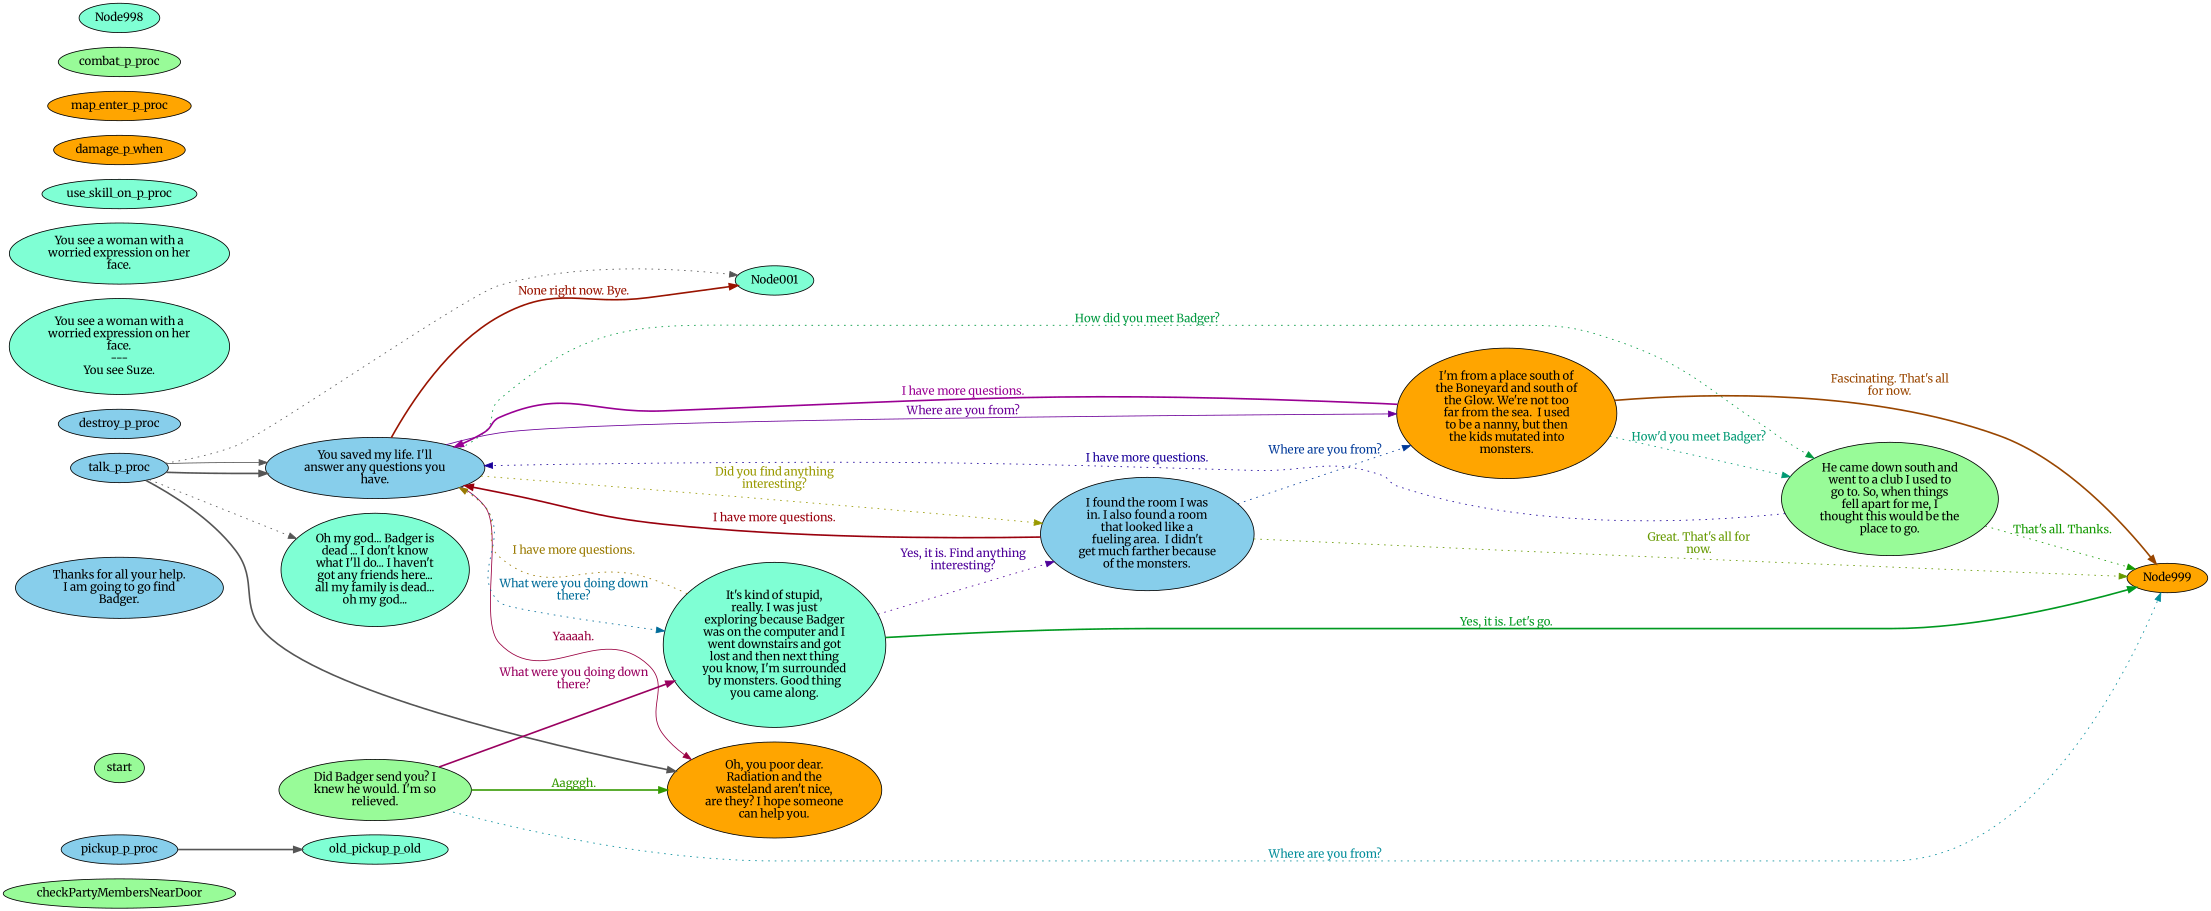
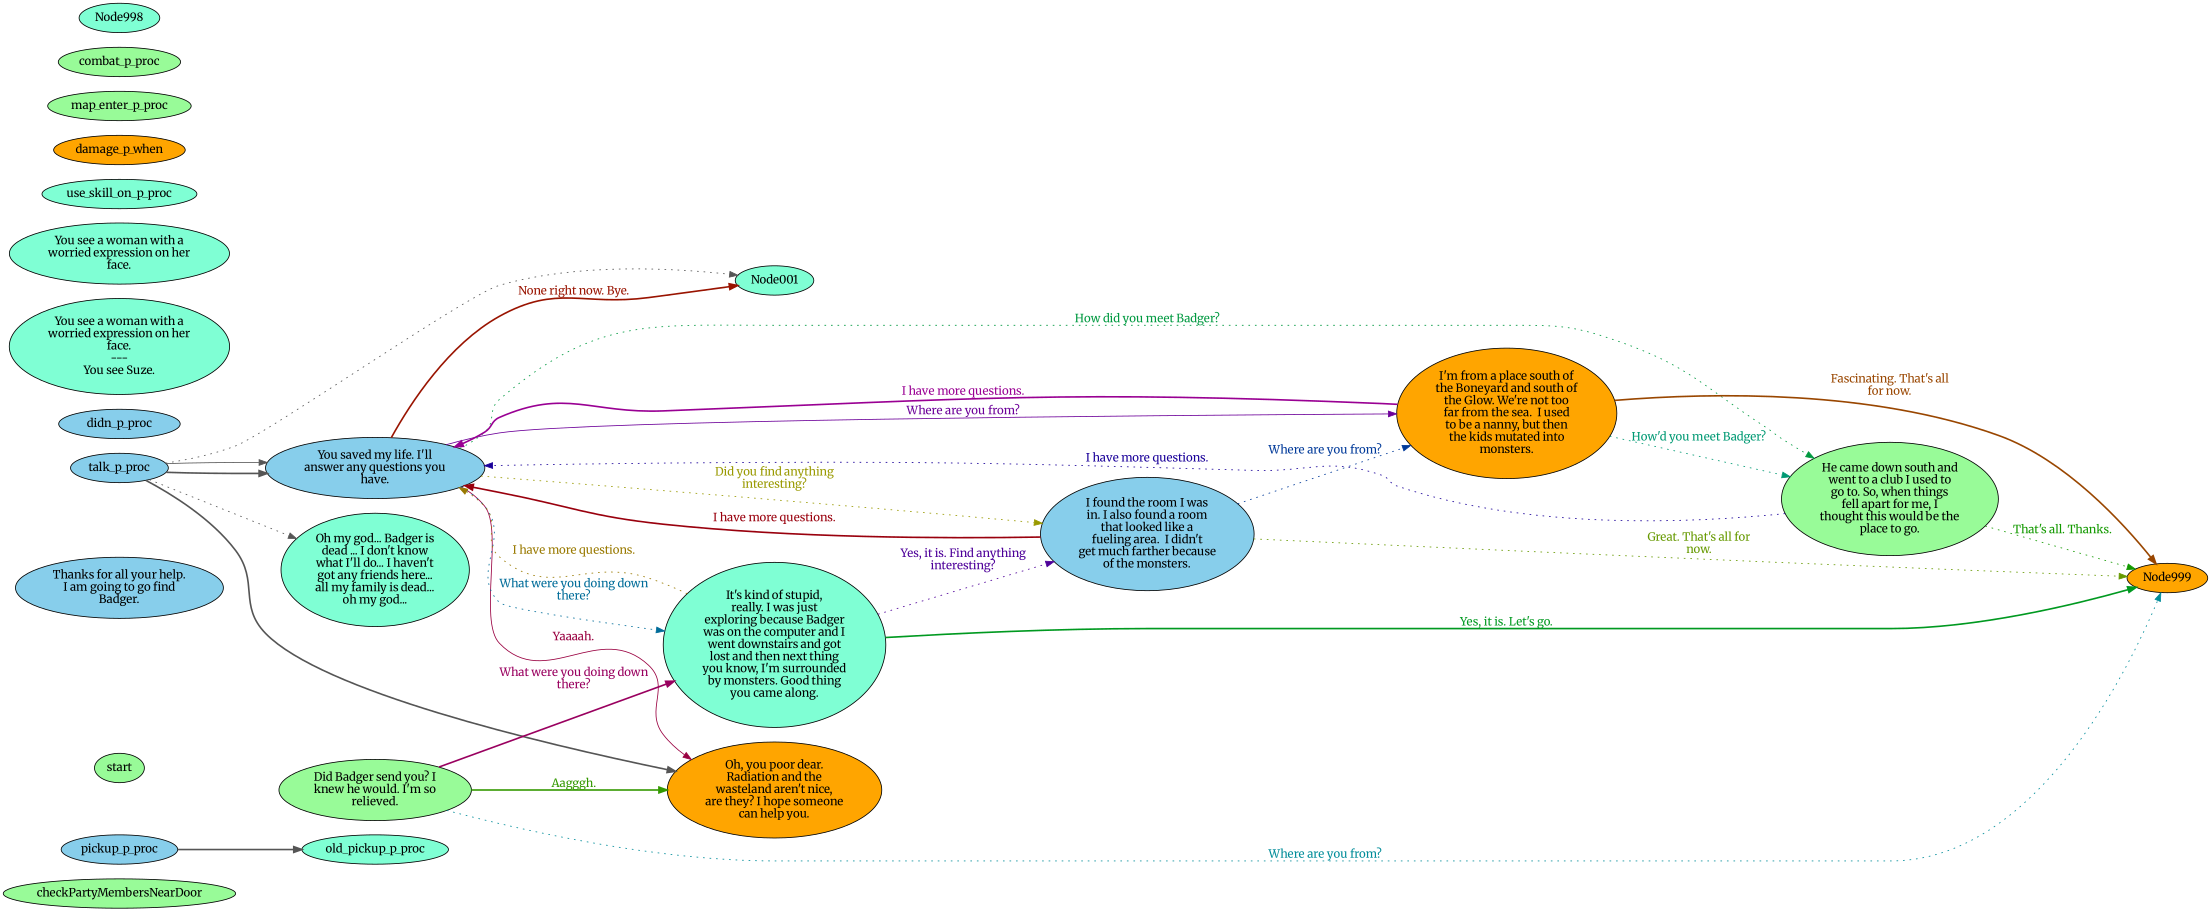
node "map_enter_p_proc": fillcolor orange -> palegreen
node "destroy_p_proc": label "destroy_p_proc" -> "didn_p_proc"
node "old_pickup_p_old": label "old_pickup_p_old" -> "old_pickup_p_proc"
